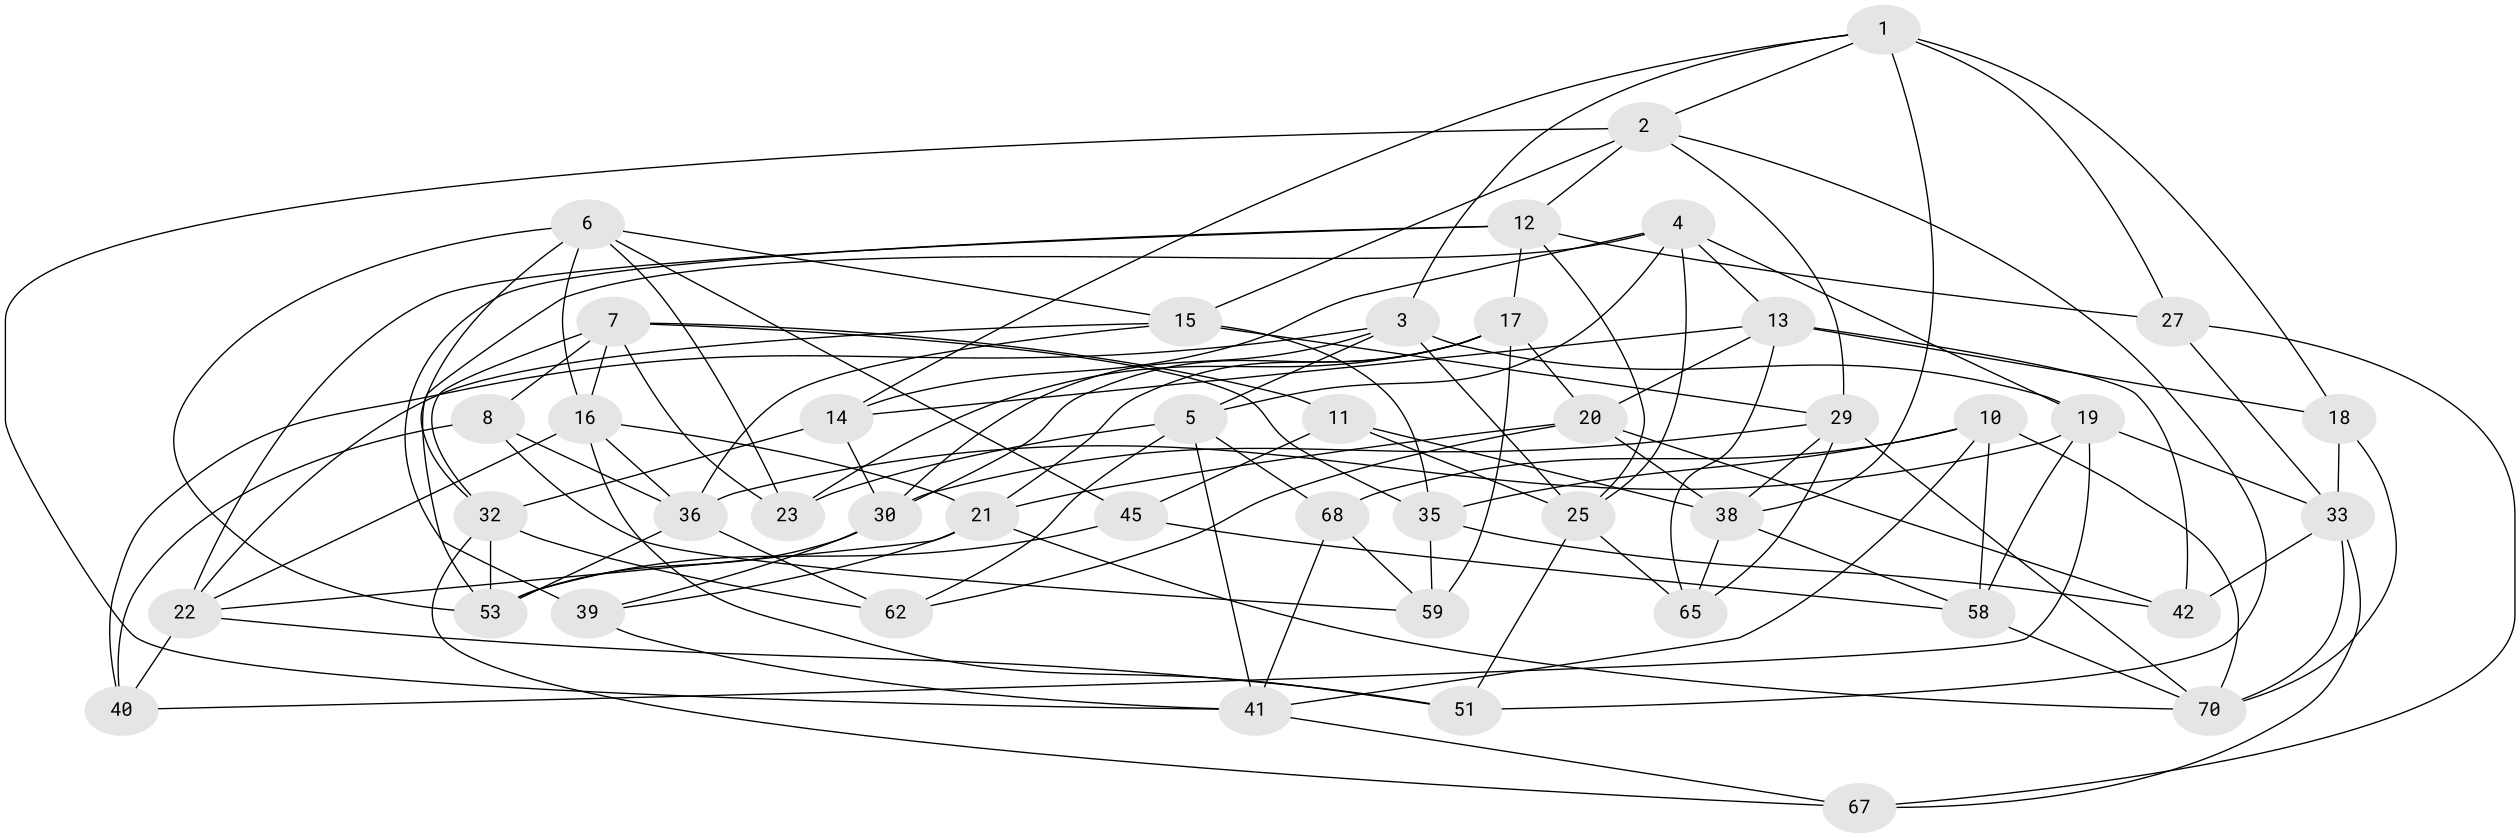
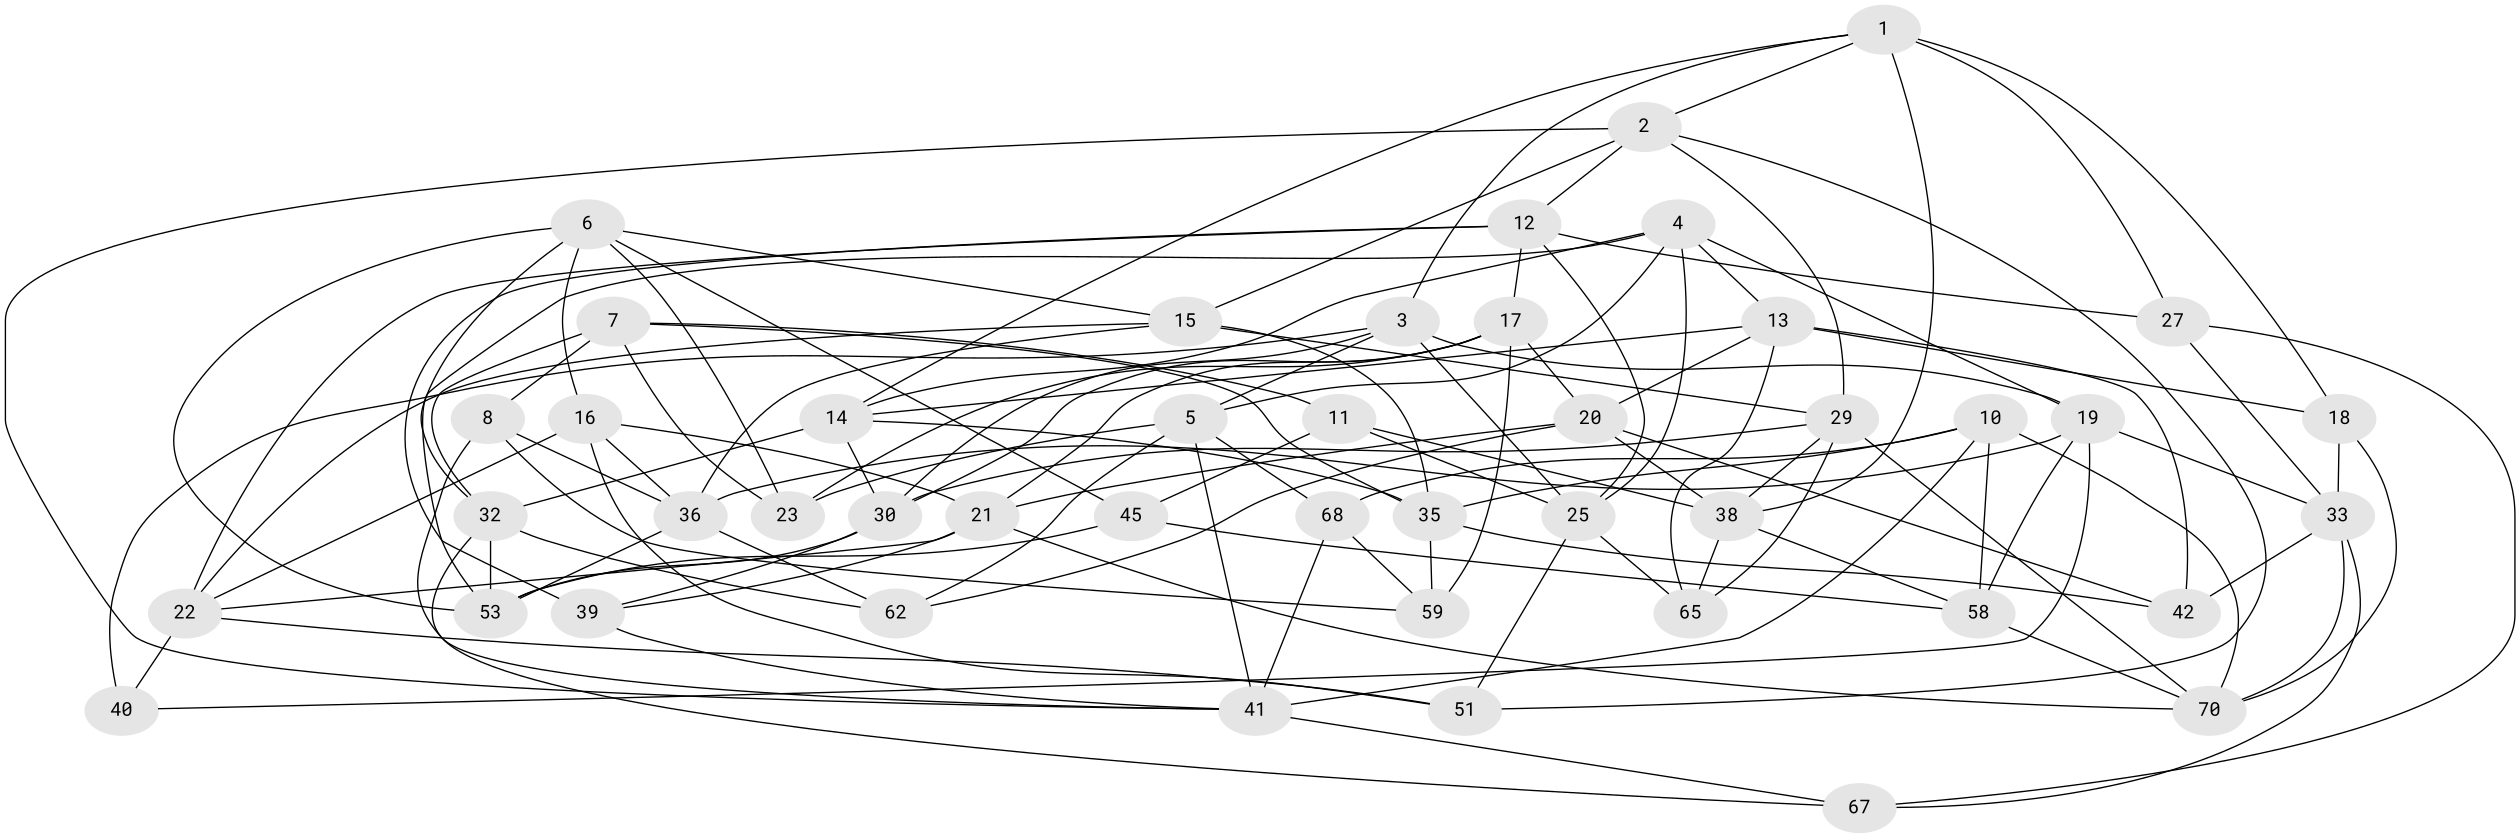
edge "7" -- "16": removed
edge "14" -- "35": added
edge "8" -- "40": now "8" -- "41"
